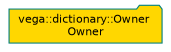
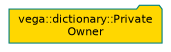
node "vega::dictionary::Owner Owner": label "vega::dictionary::Owner Owner" -> "vega::dictionary::Private Owner"
